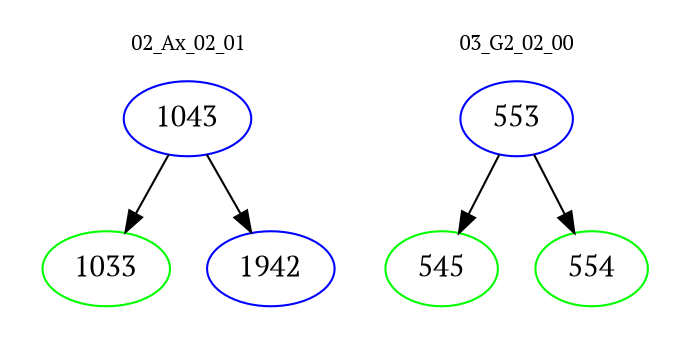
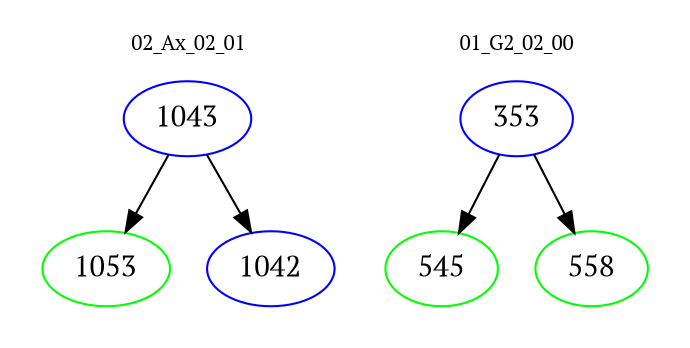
cluster "03_G2_02_00": label "03_G2_02_00" -> "01_G2_02_00"
node "553": label "553" -> "353"
node "1033": label "1033" -> "1053"
node "1942": label "1942" -> "1042"
node "554": label "554" -> "558"
